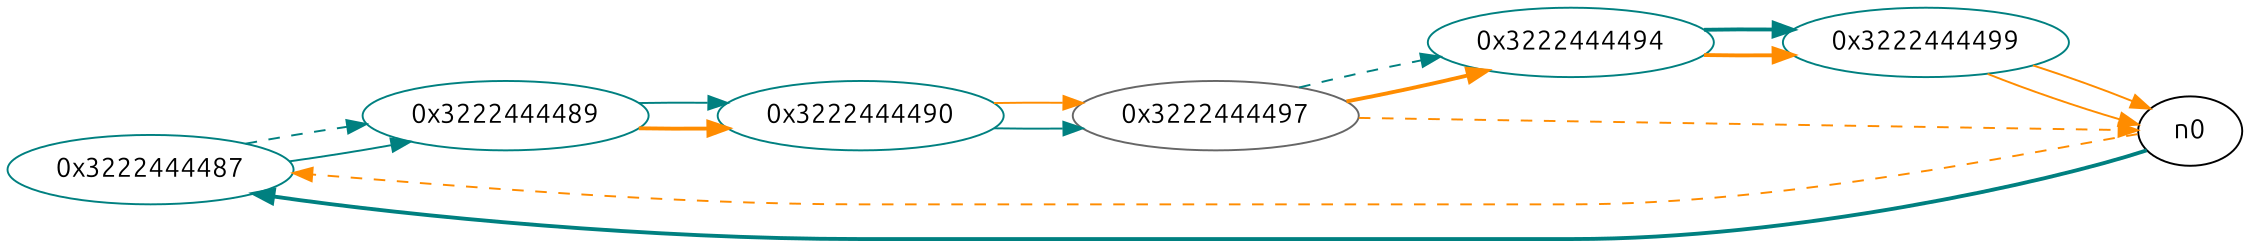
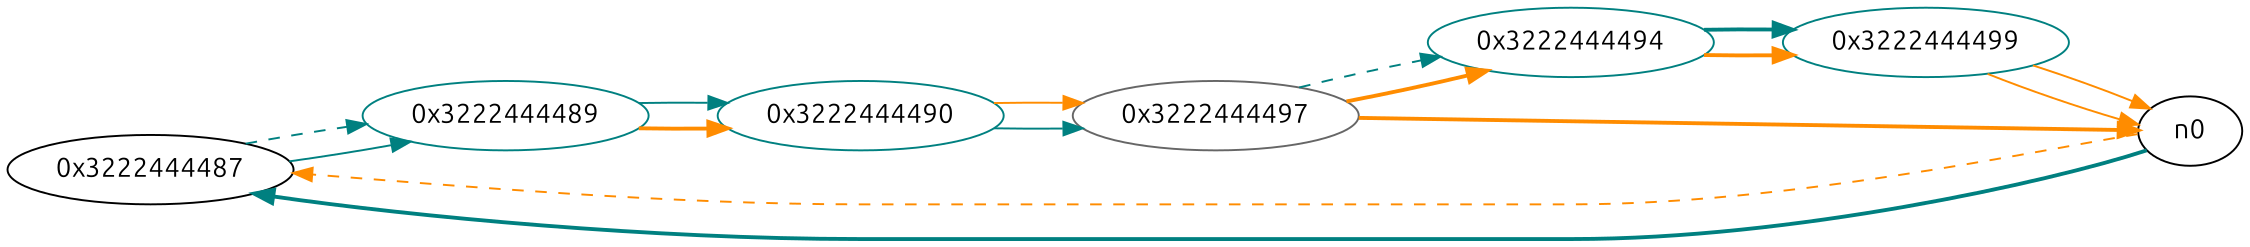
edge "0x3222444497" -> "n0": style dashed -> bold
node "0x3222444487": color teal -> black
